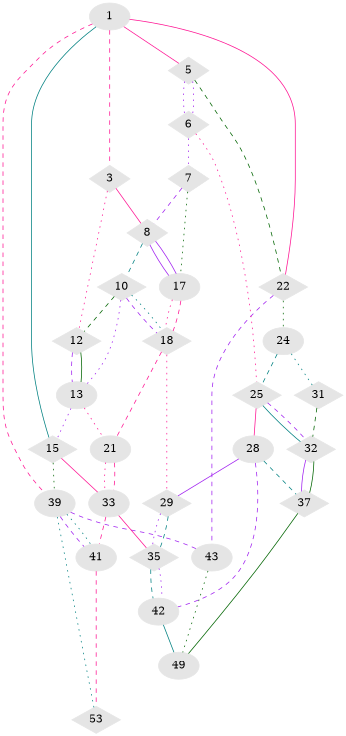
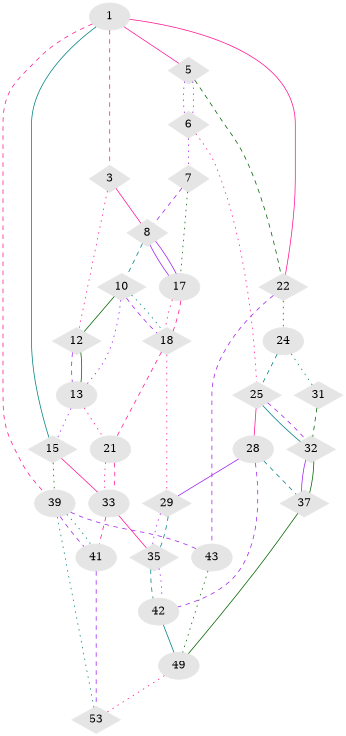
edge "10" -- "12": style dashed -> solid
edge "41" -- "53": color deeppink -> purple
edge "49" -- "53": added
